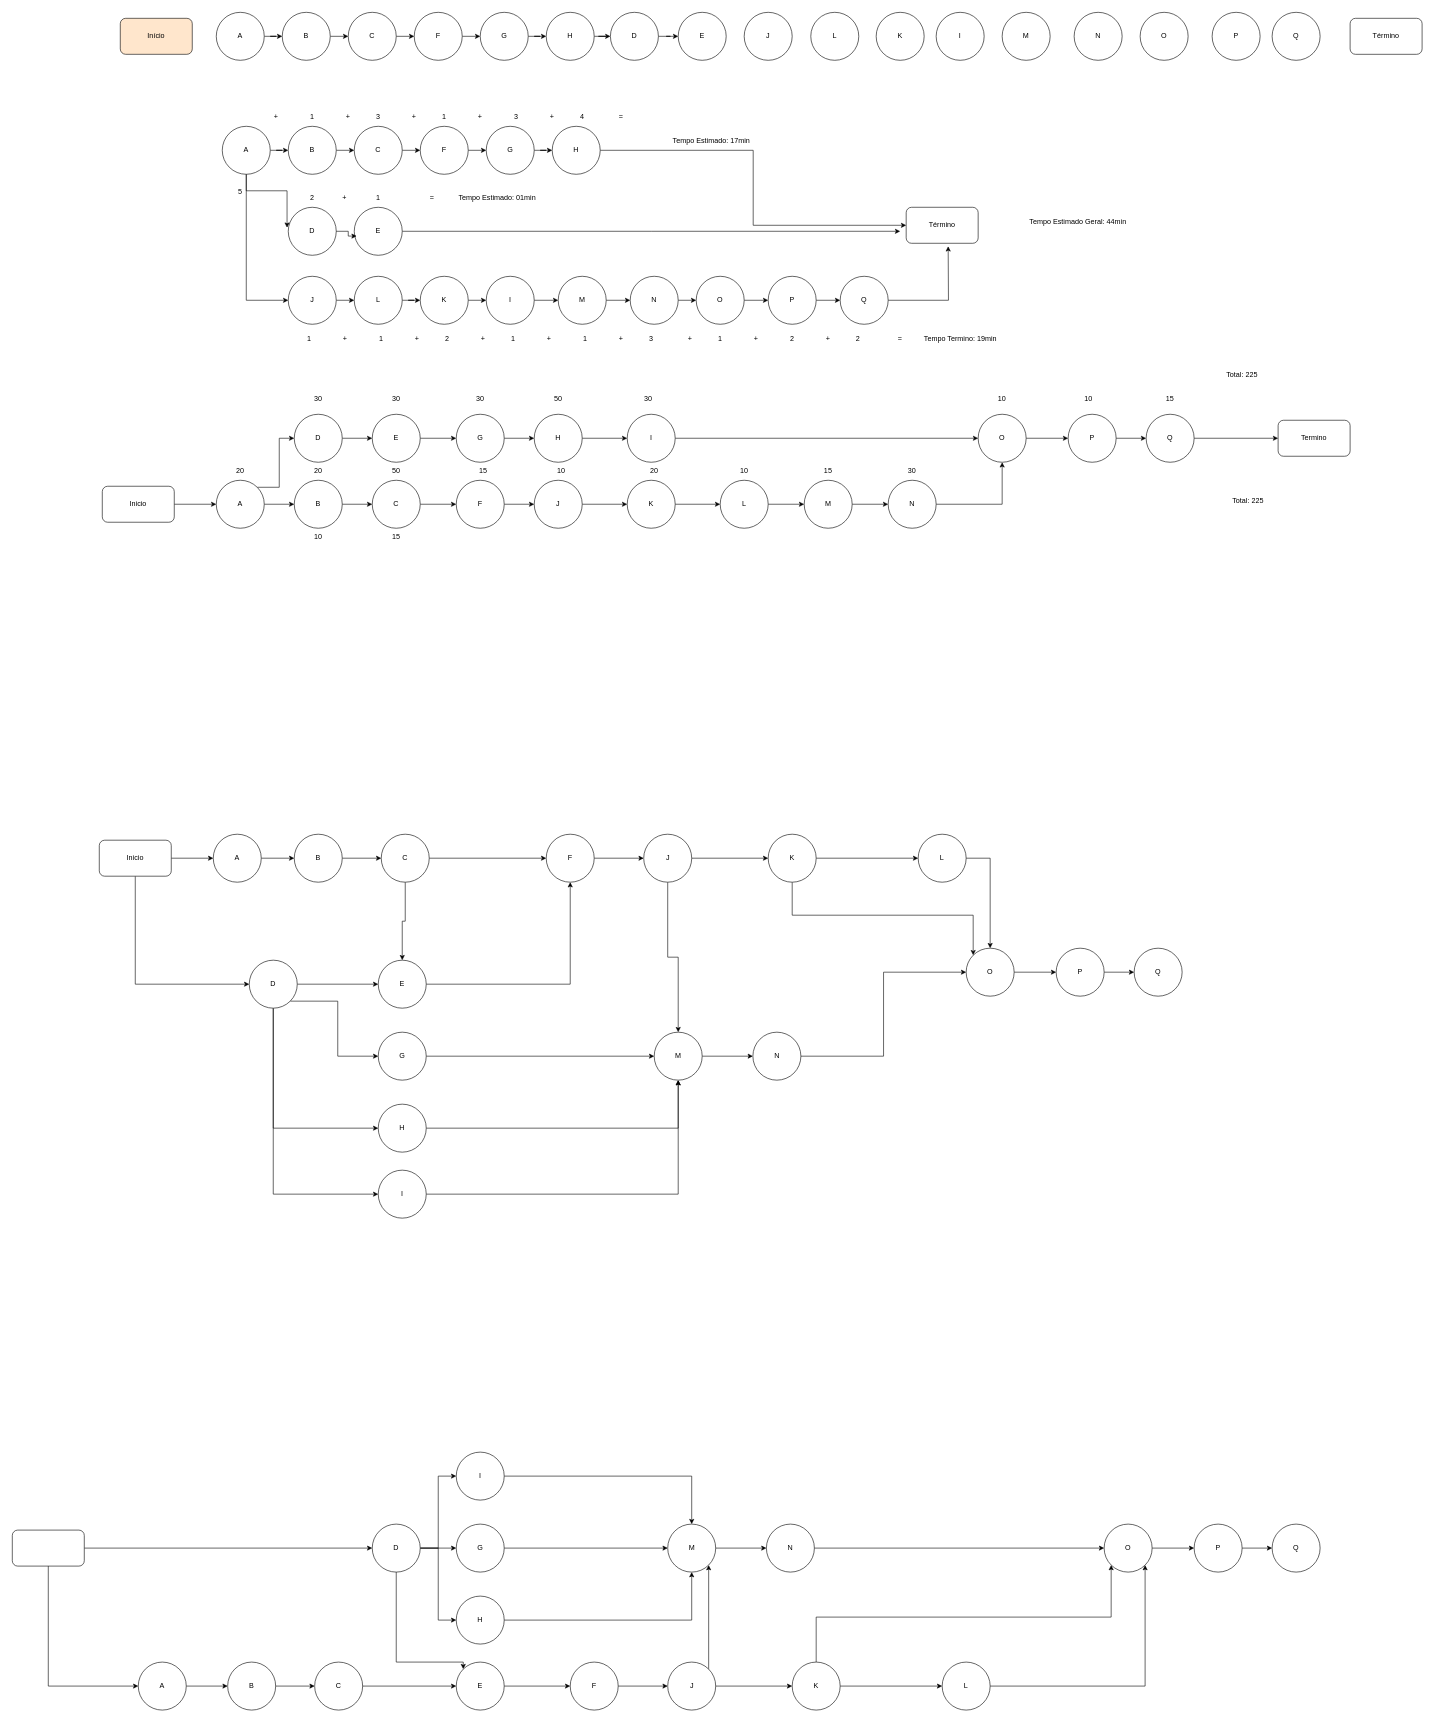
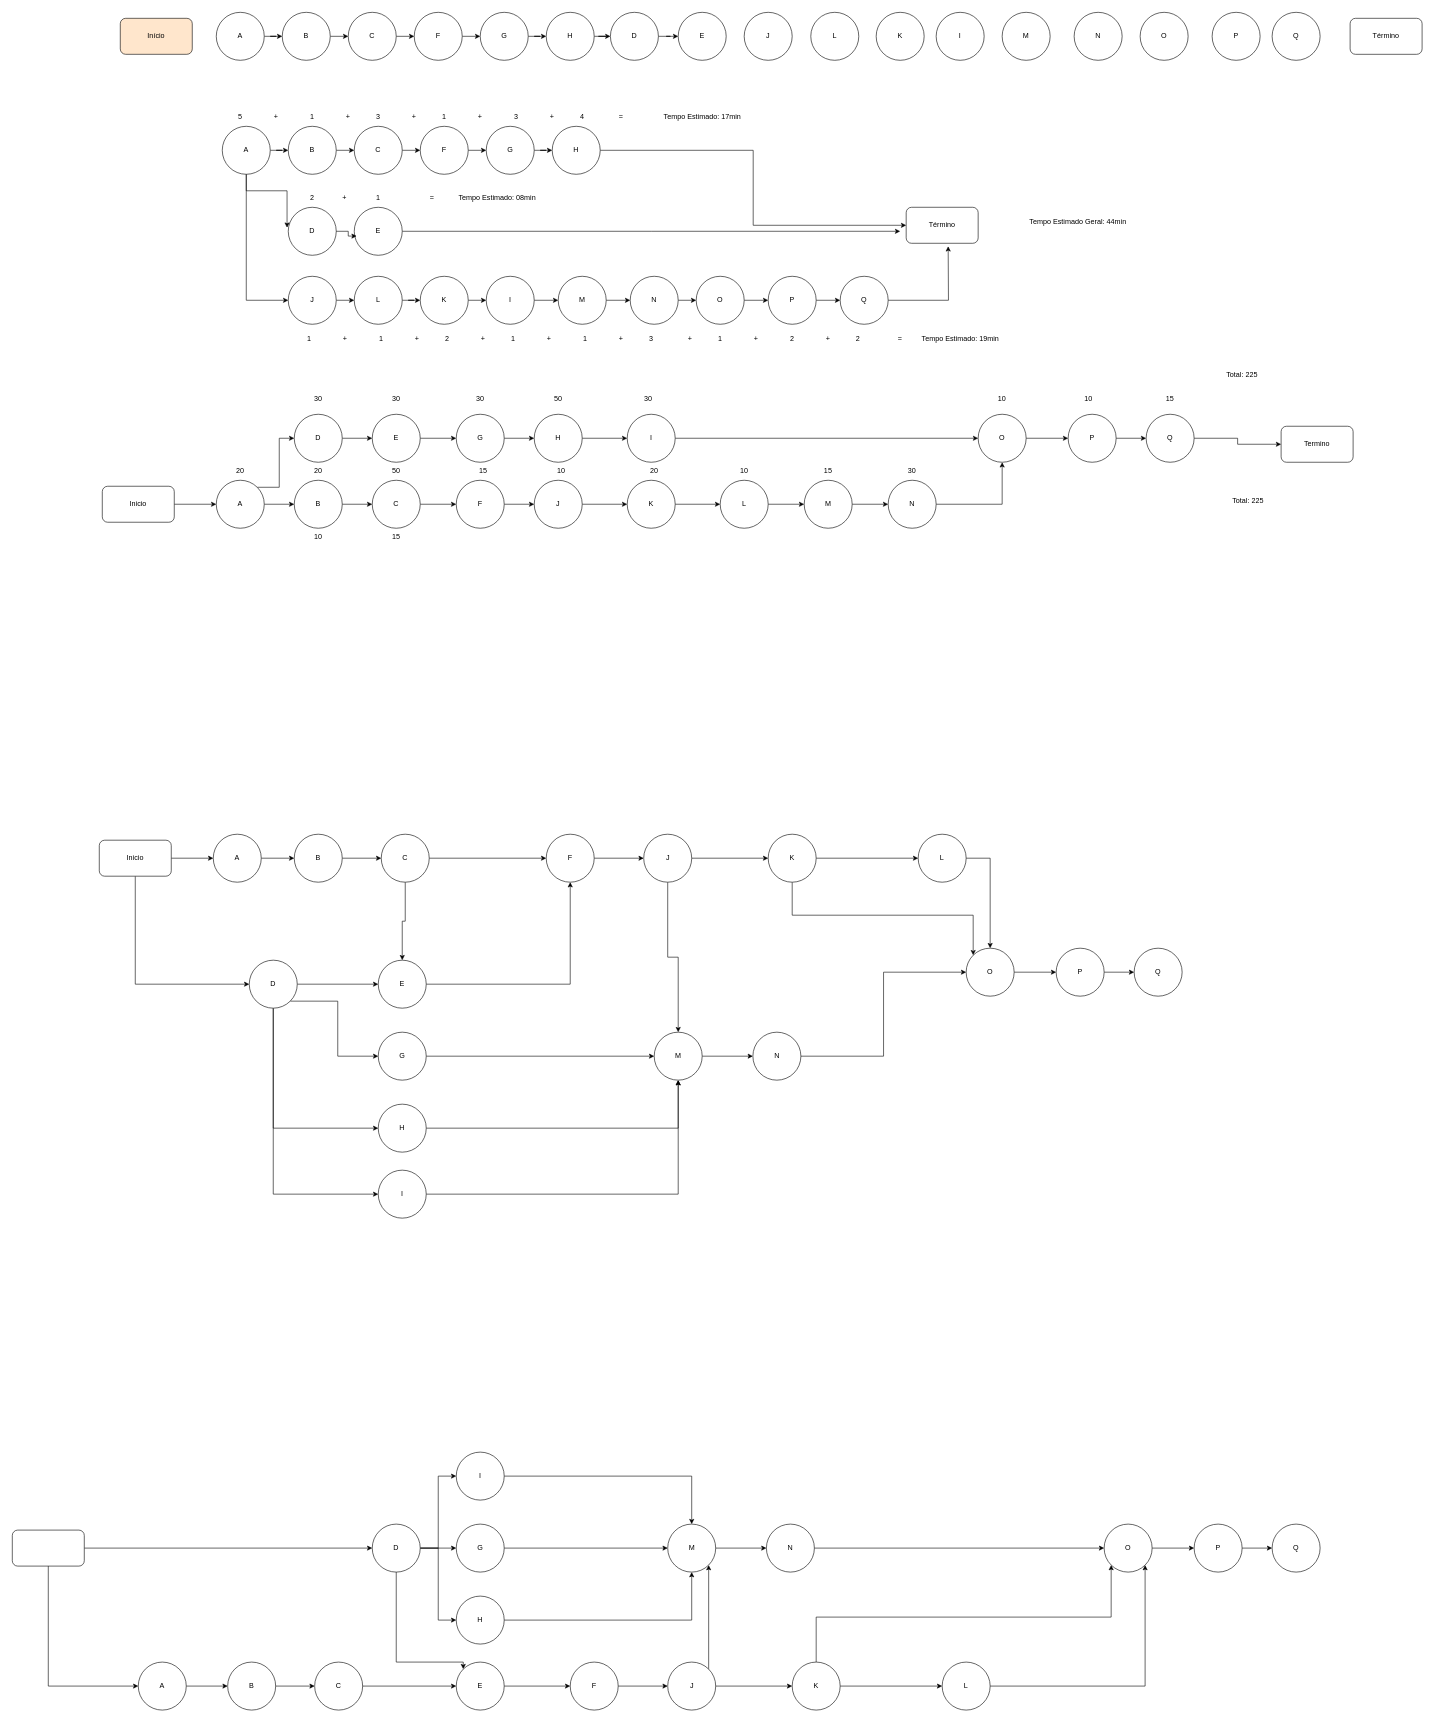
node "Tempo Estimado: 17min": moved (711, 141) -> (702, 117)
node "5": moved (240, 192) -> (240, 117)
node "Tempo Estimado: 01min": label "Tempo Estimado: 01min" -> "Tempo Estimado: 08min"
node "Tempo Termino: 19min": label "Tempo Termino: 19min" -> "Tempo Estimado: 19min"
node "Termino": moved (1314, 438) -> (1317, 444)
